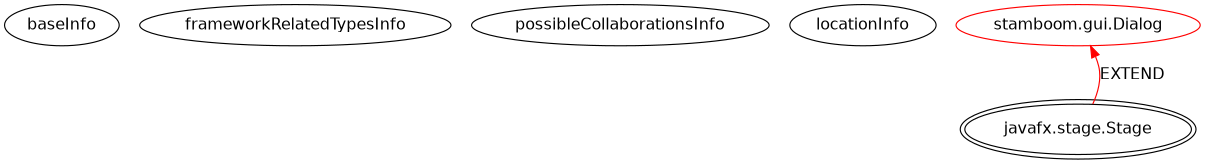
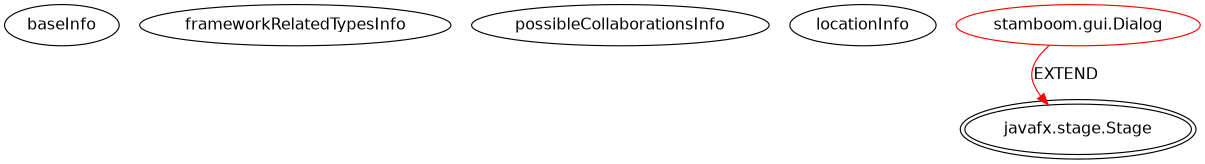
edge "javafx.stage.Stage" -> "stamboom.gui.Dialog": reversed
